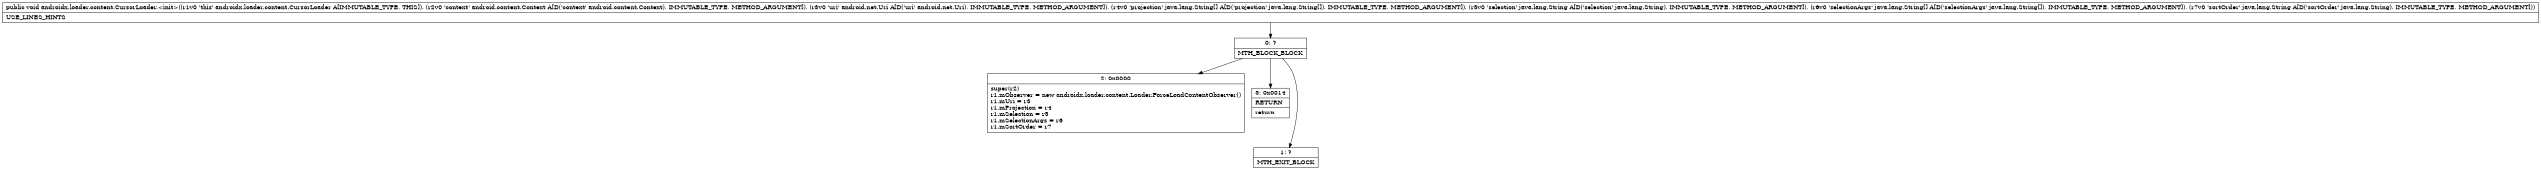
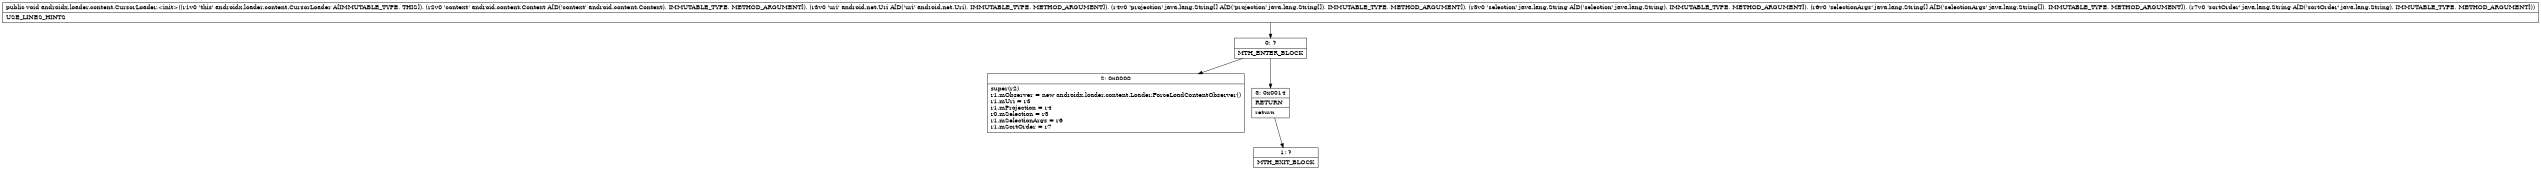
node "0: ?": text "MTH_BLOCK_BLOCK" -> "MTH_ENTER_BLOCK"
edge "0: ?" -> "1: ?": now "3: 0x0014" -> "1: ?"
node "2: 0x0000": text "r1.mSelection = r5" -> "r0.mSelection = r5"
